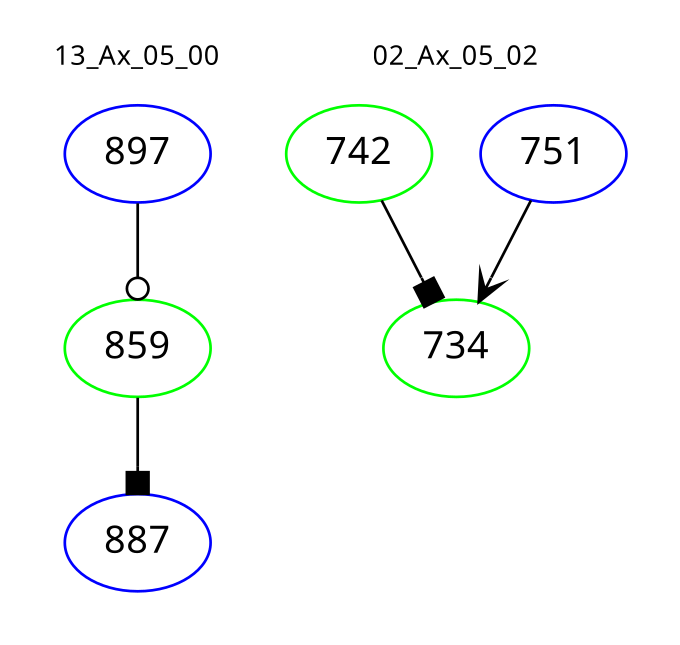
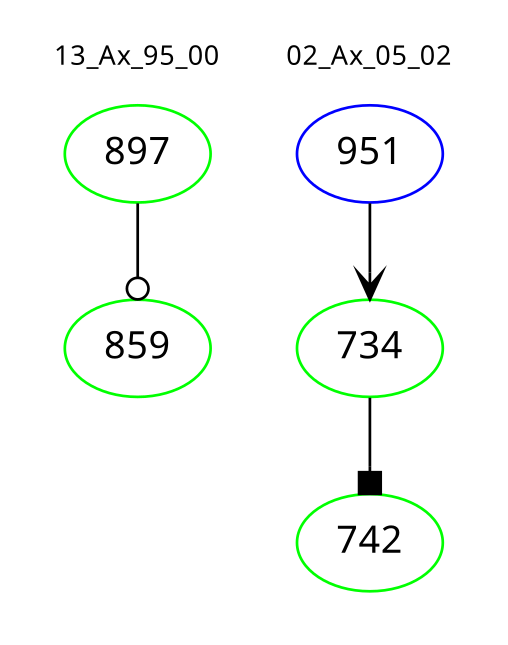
cluster "13_Ax_05_00": label "13_Ax_05_00" -> "13_Ax_95_00"
node "897": color blue -> green
node "751": label "751" -> "951"
edge "742" -> "734": reversed
node "887": removed
